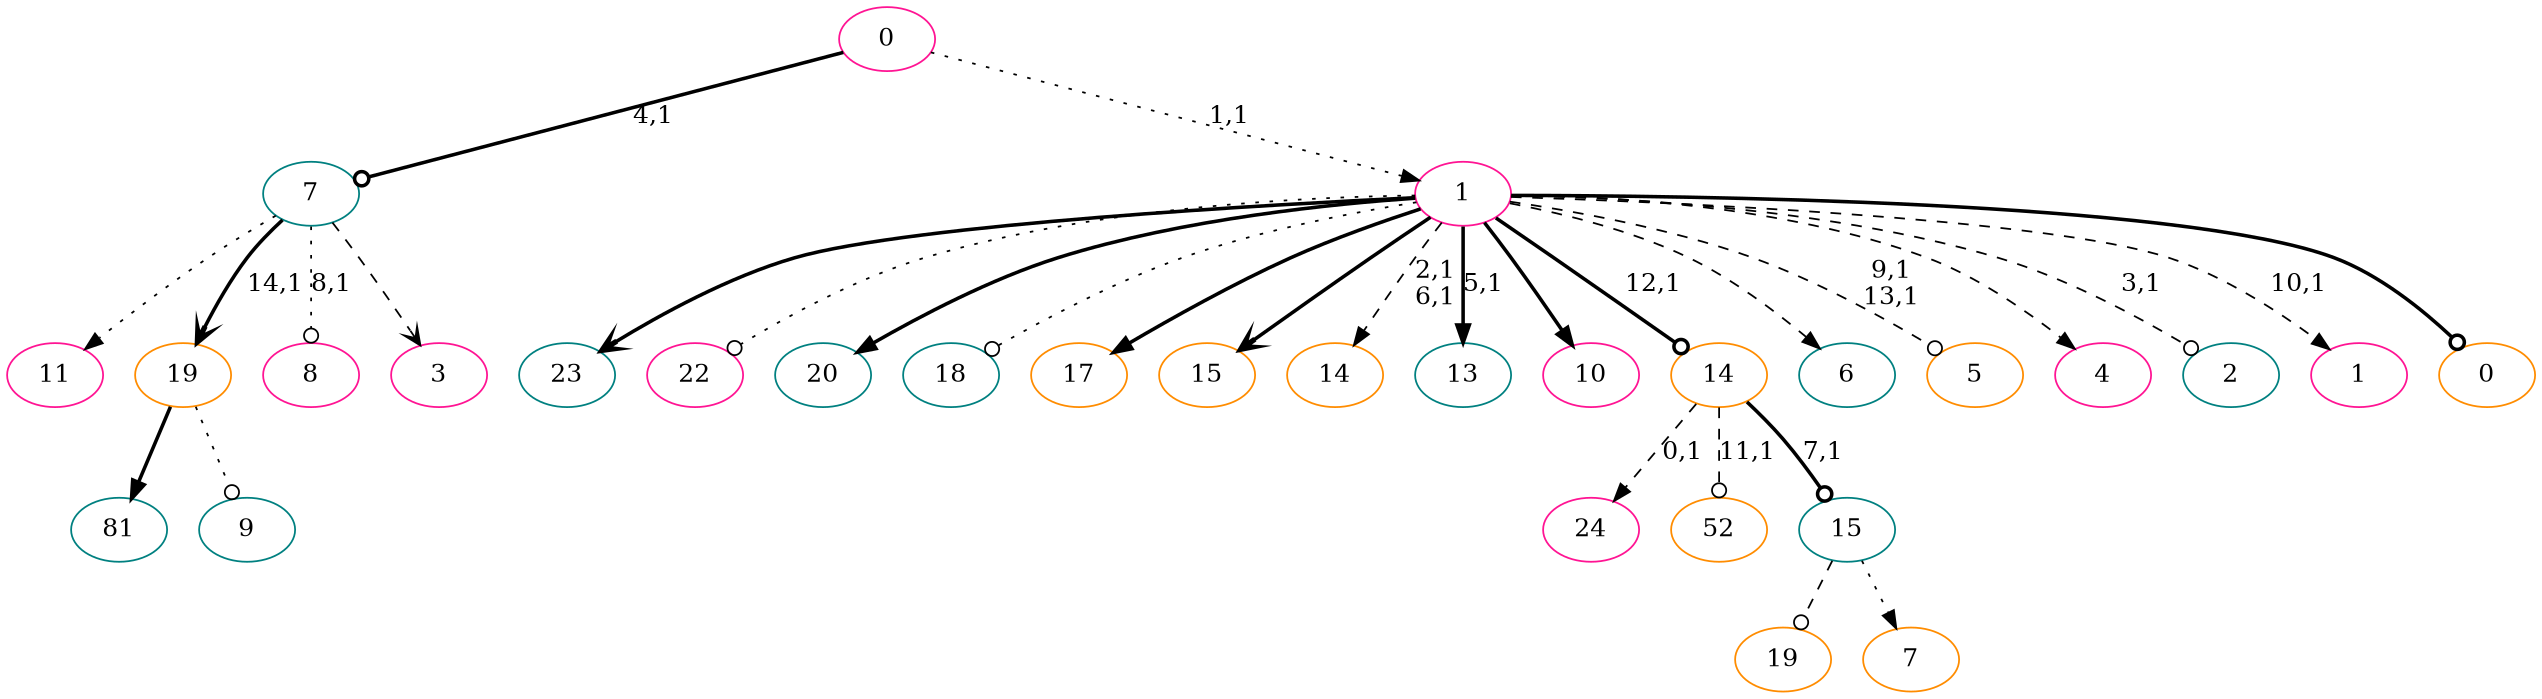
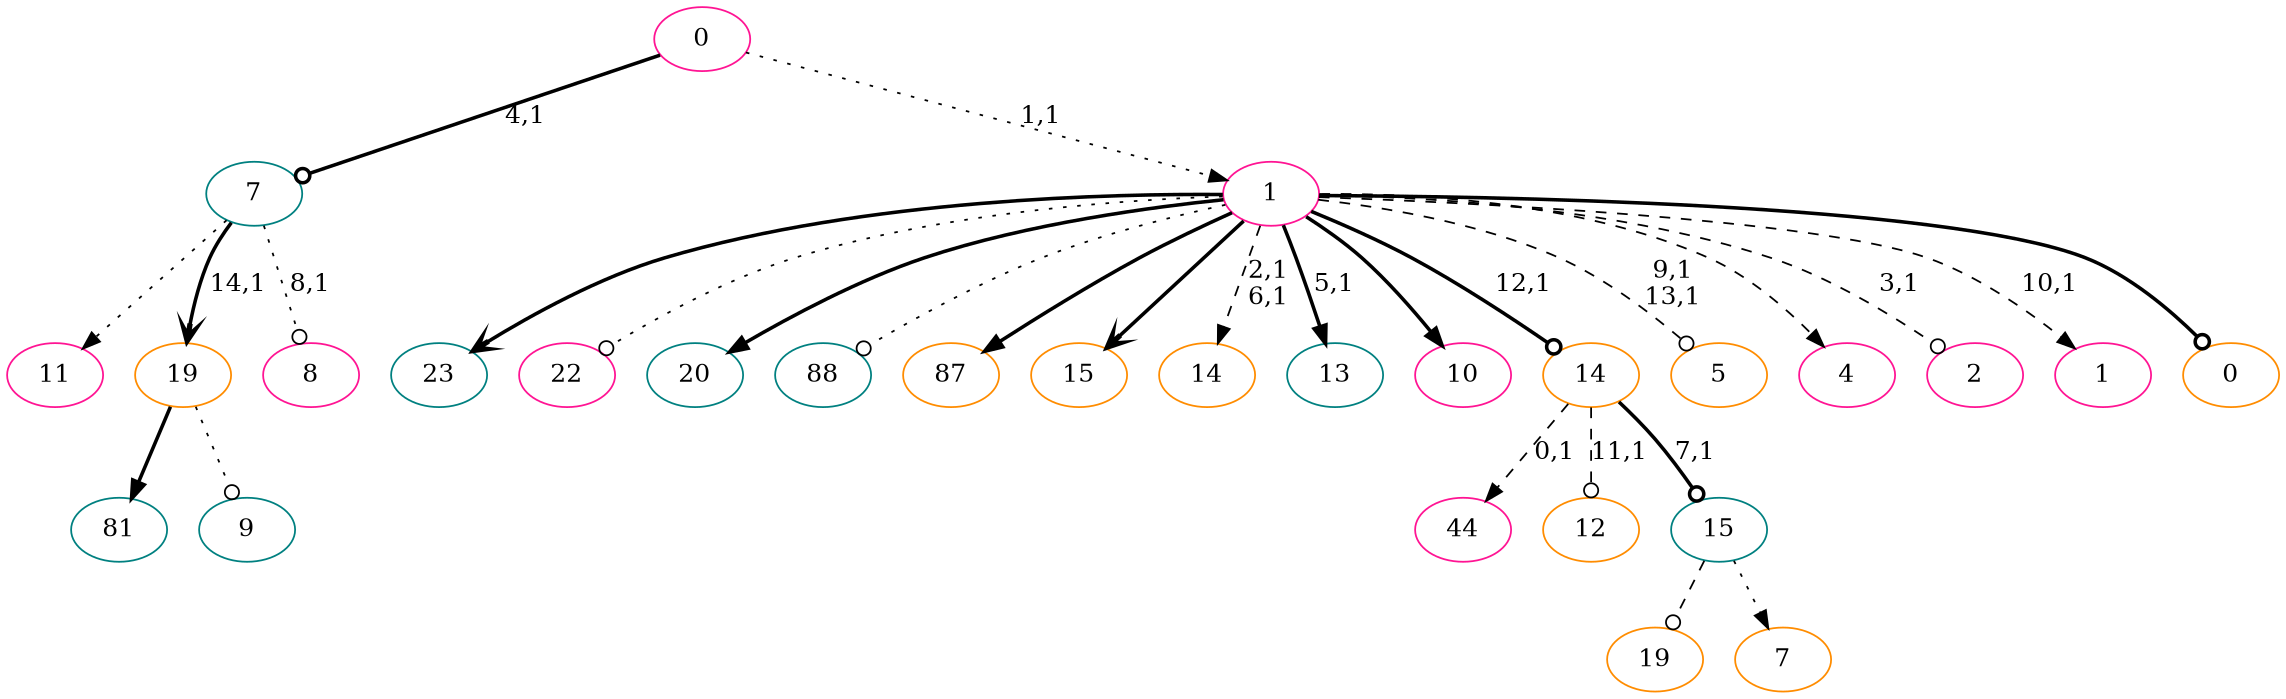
node "3": removed
node "18": label "18" -> "88"
node "17": label "17" -> "87"
node "6": removed
node "2": color teal -> deeppink
node "24": label "24" -> "44"
node "52": label "52" -> "12"
